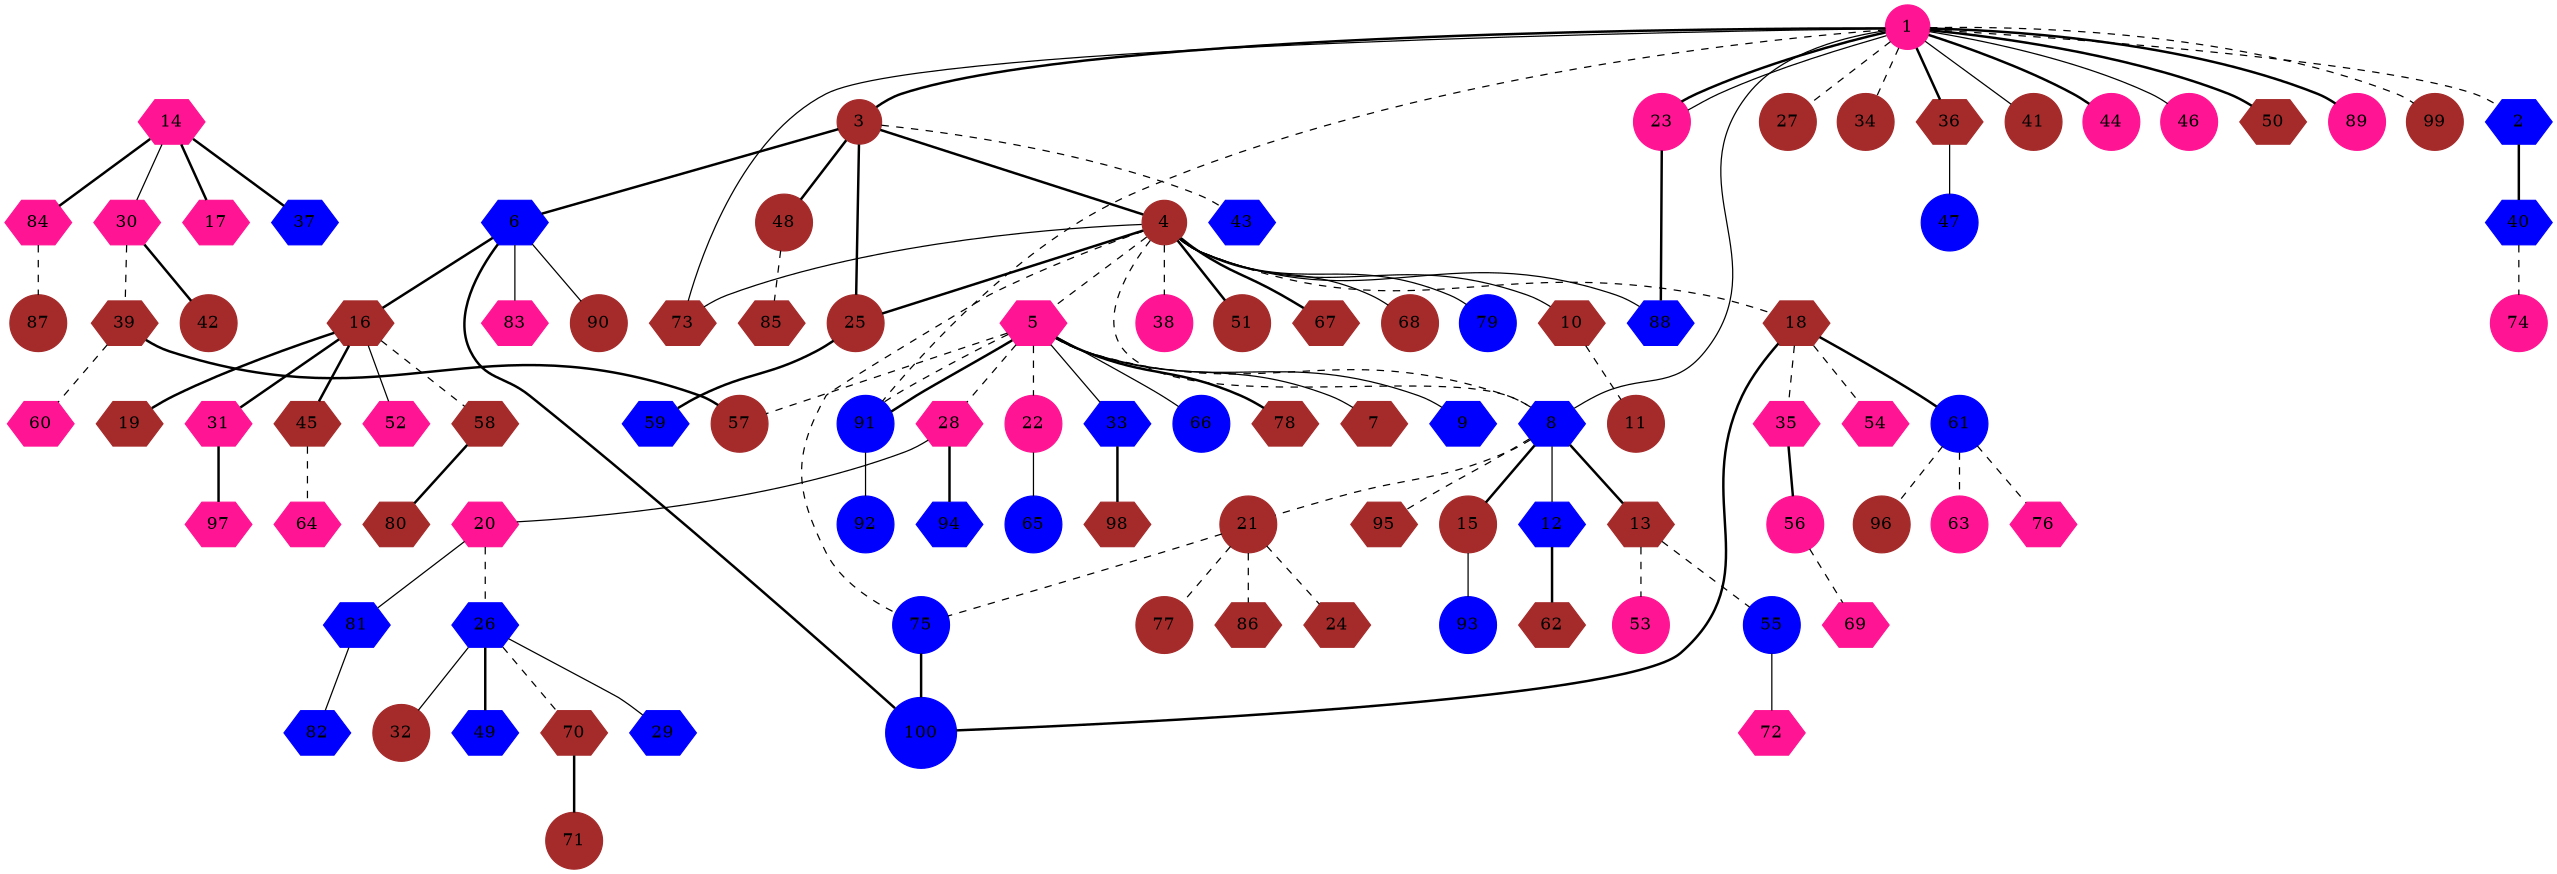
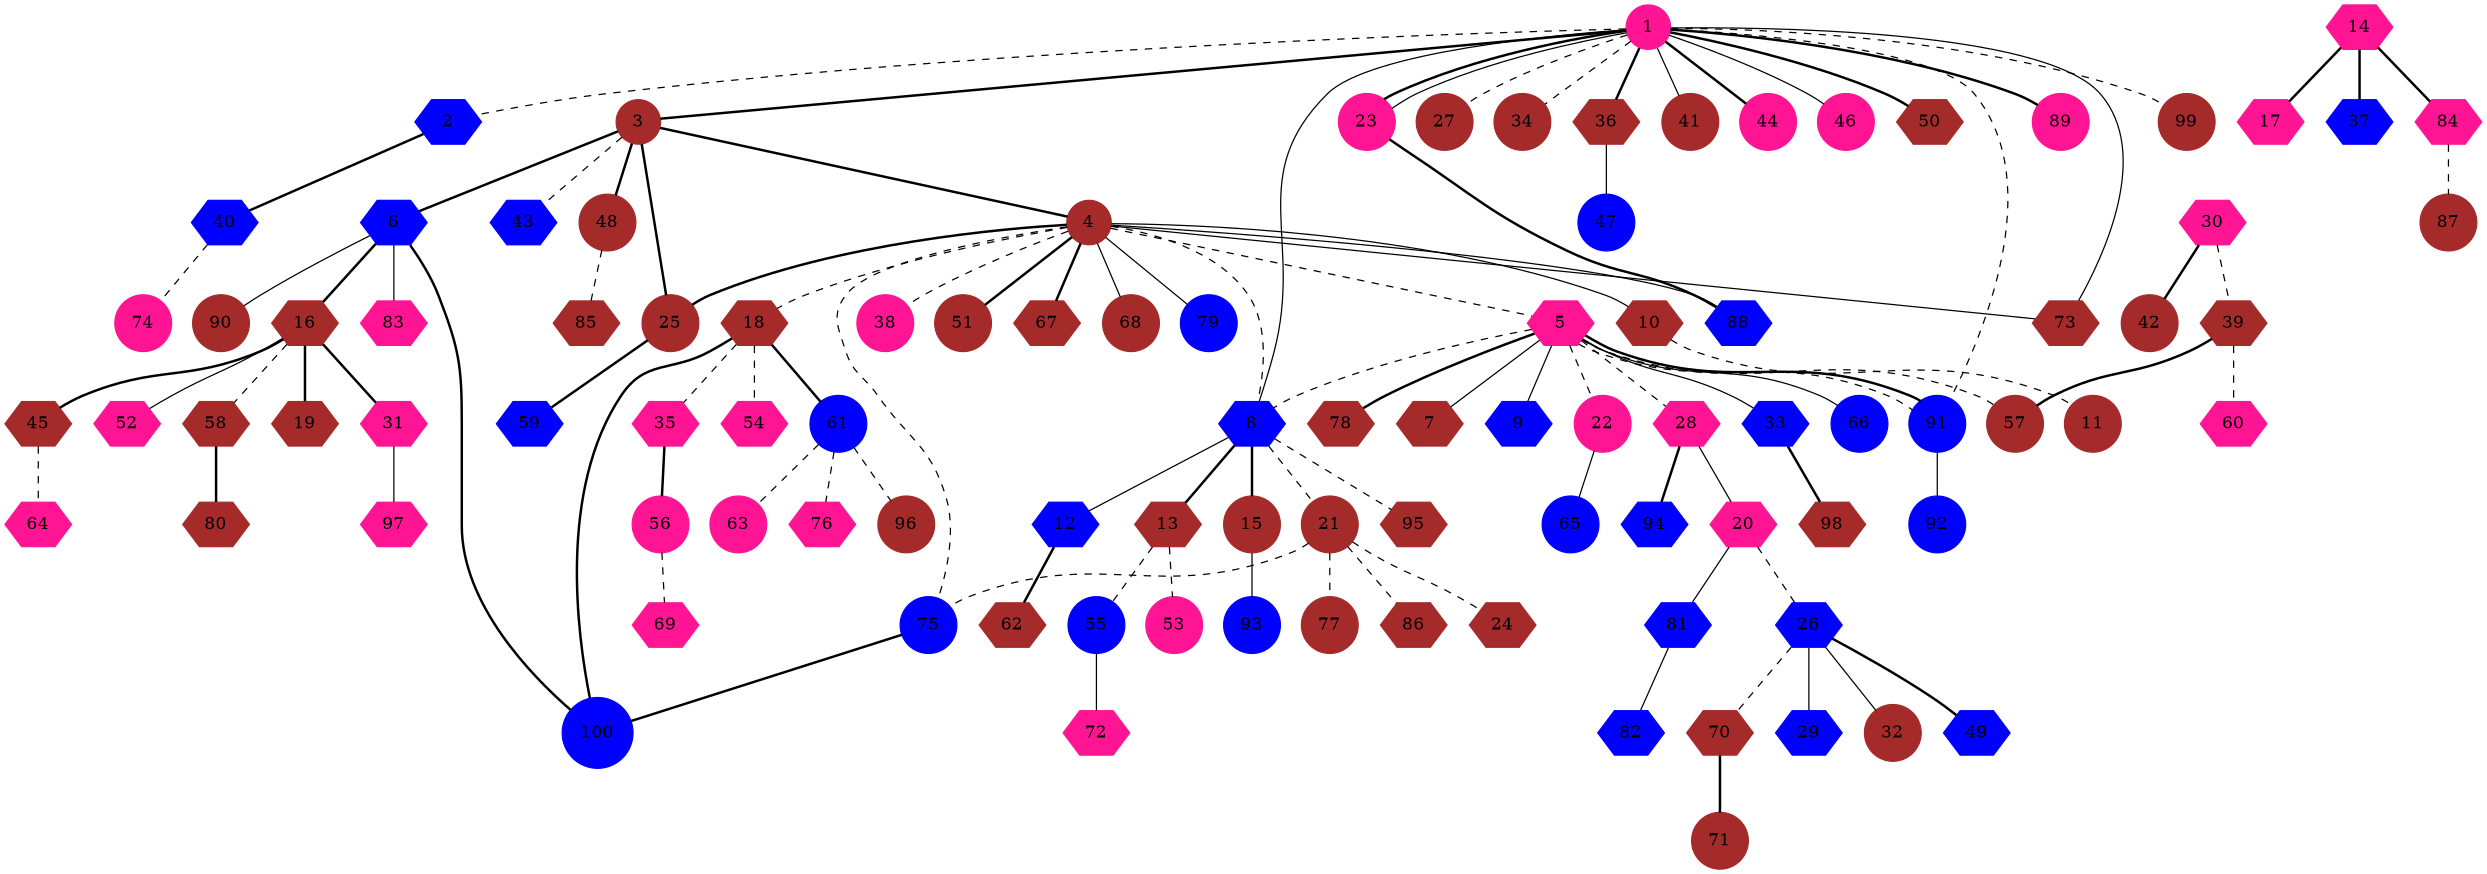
edge "14" -- "30": removed
edge "31" -- "97": style bold -> solid
